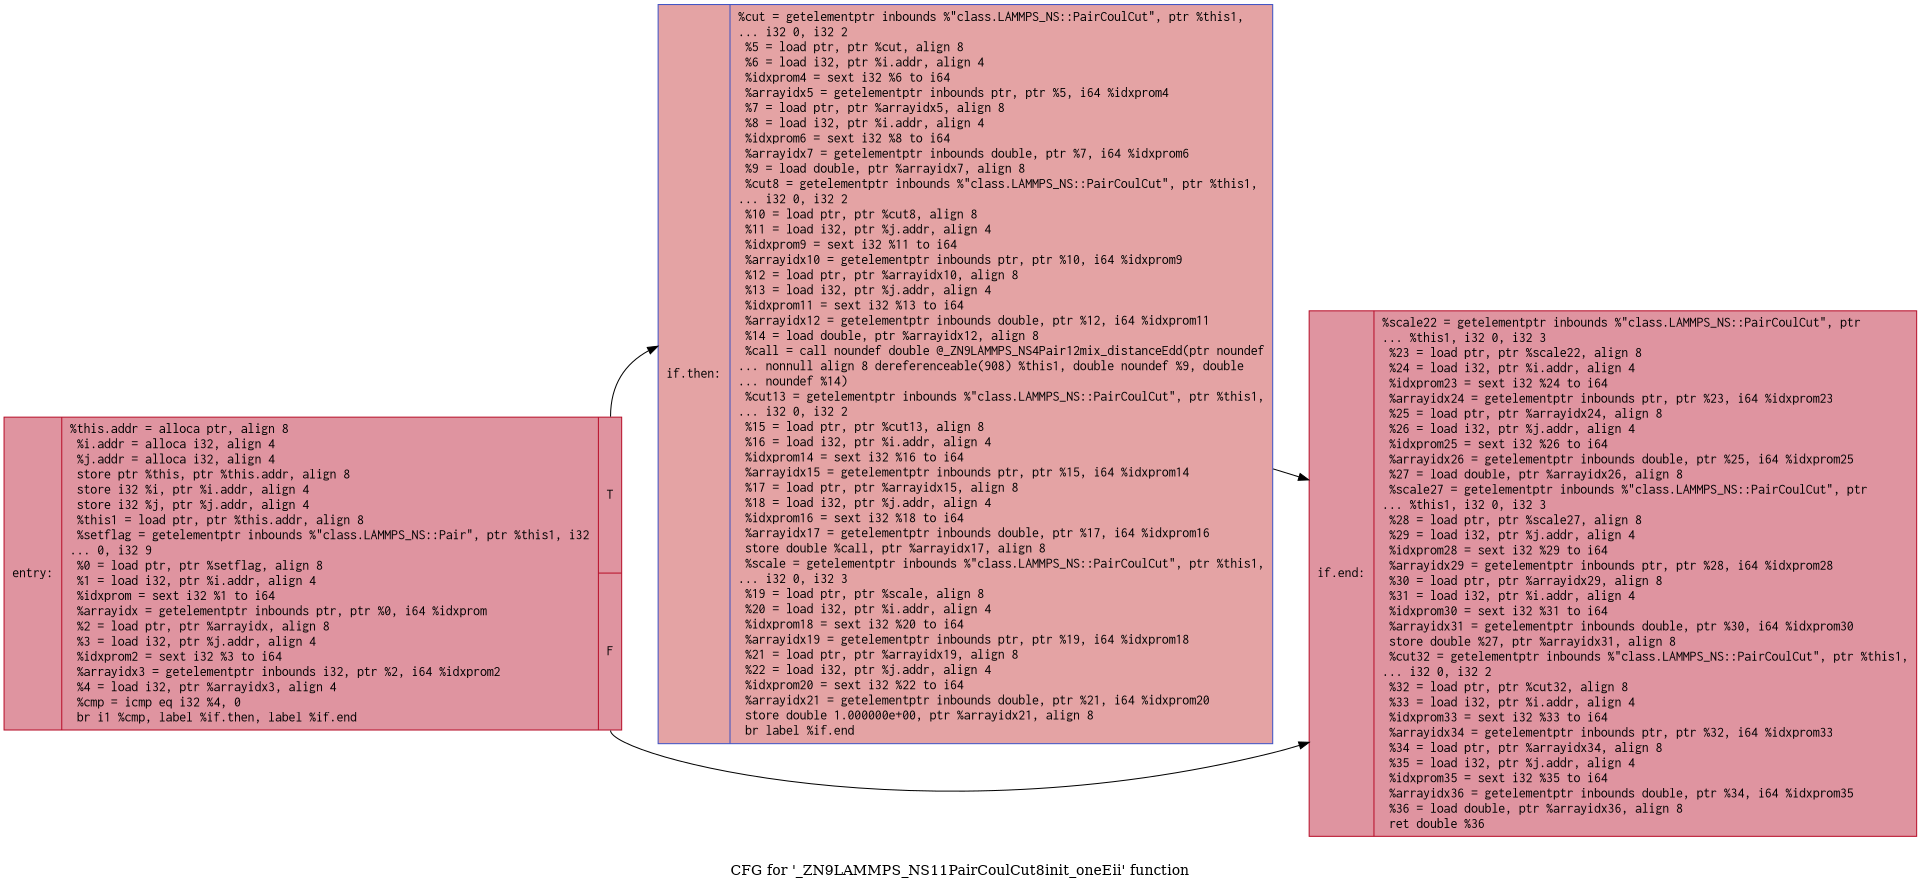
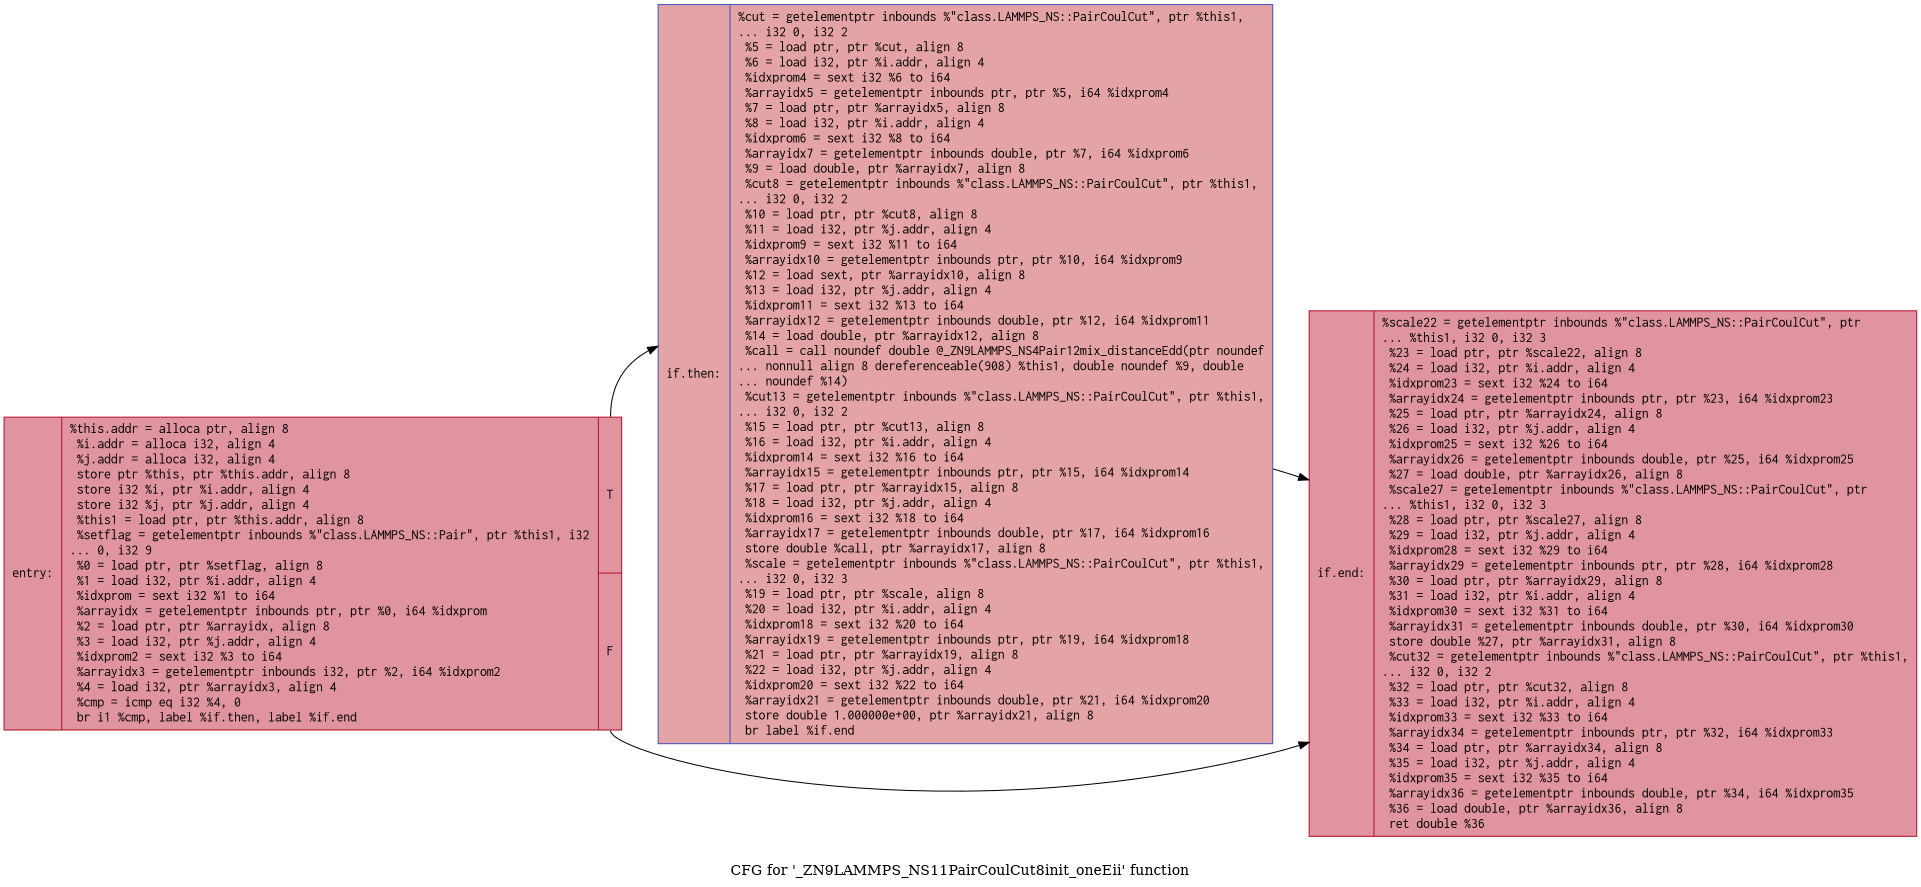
node "if.then:": text "%12 = load ptr, ptr %arrayidx10, align 8" -> "%12 = load sext, ptr %arrayidx10, align 8"
